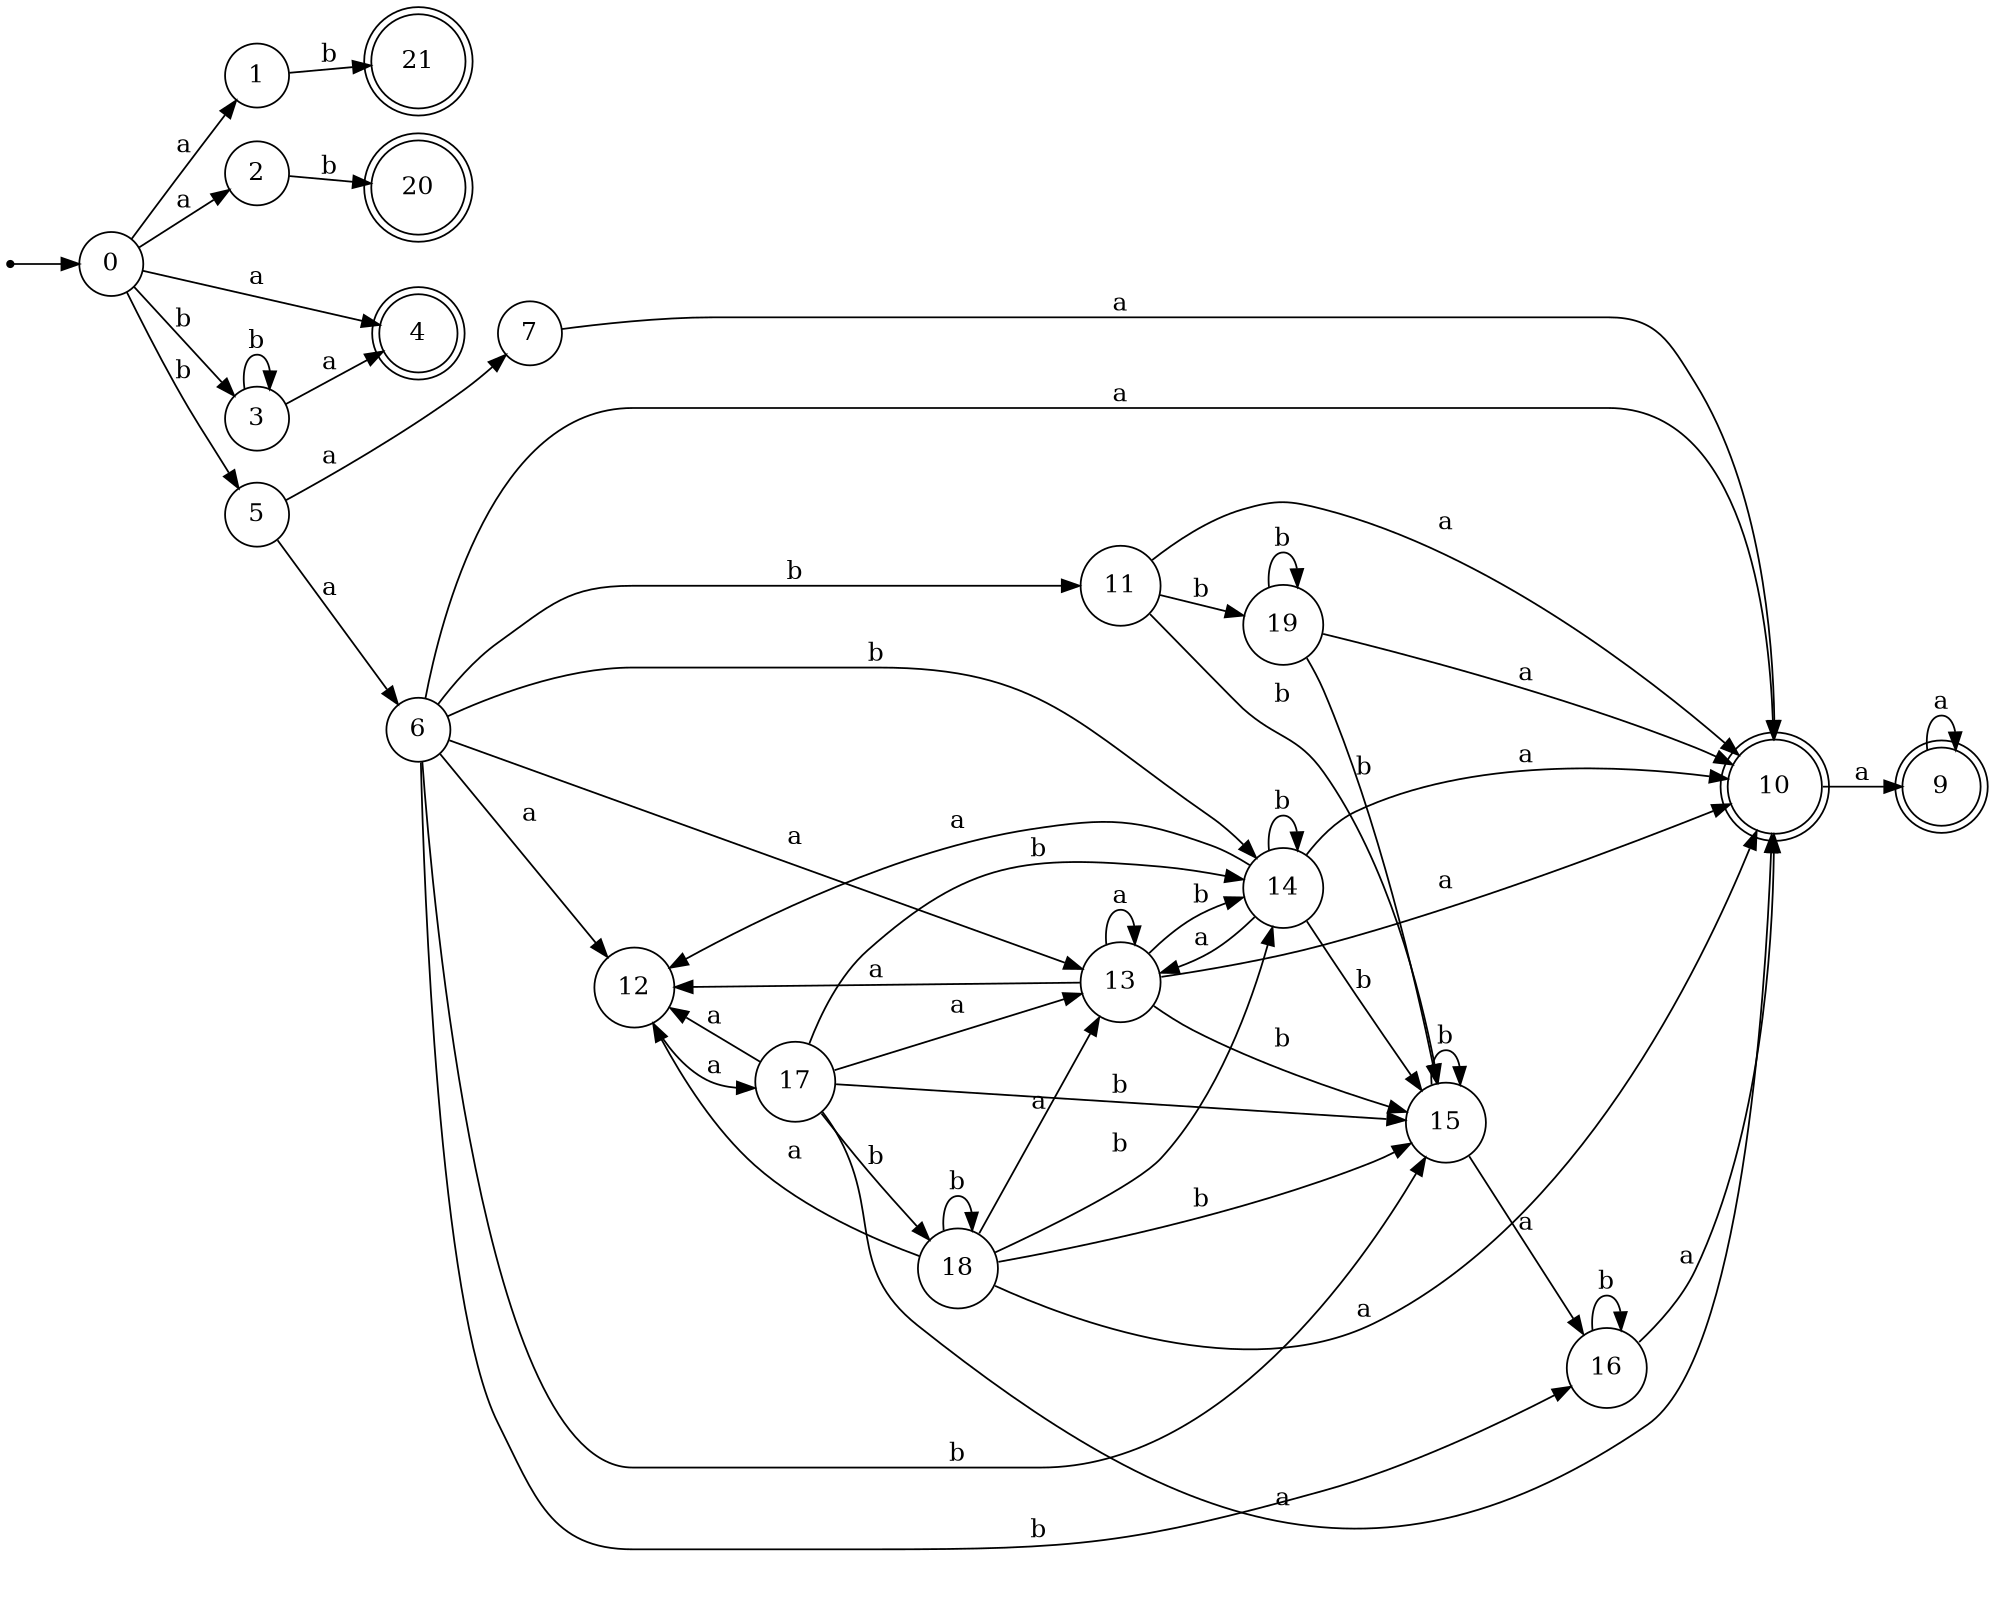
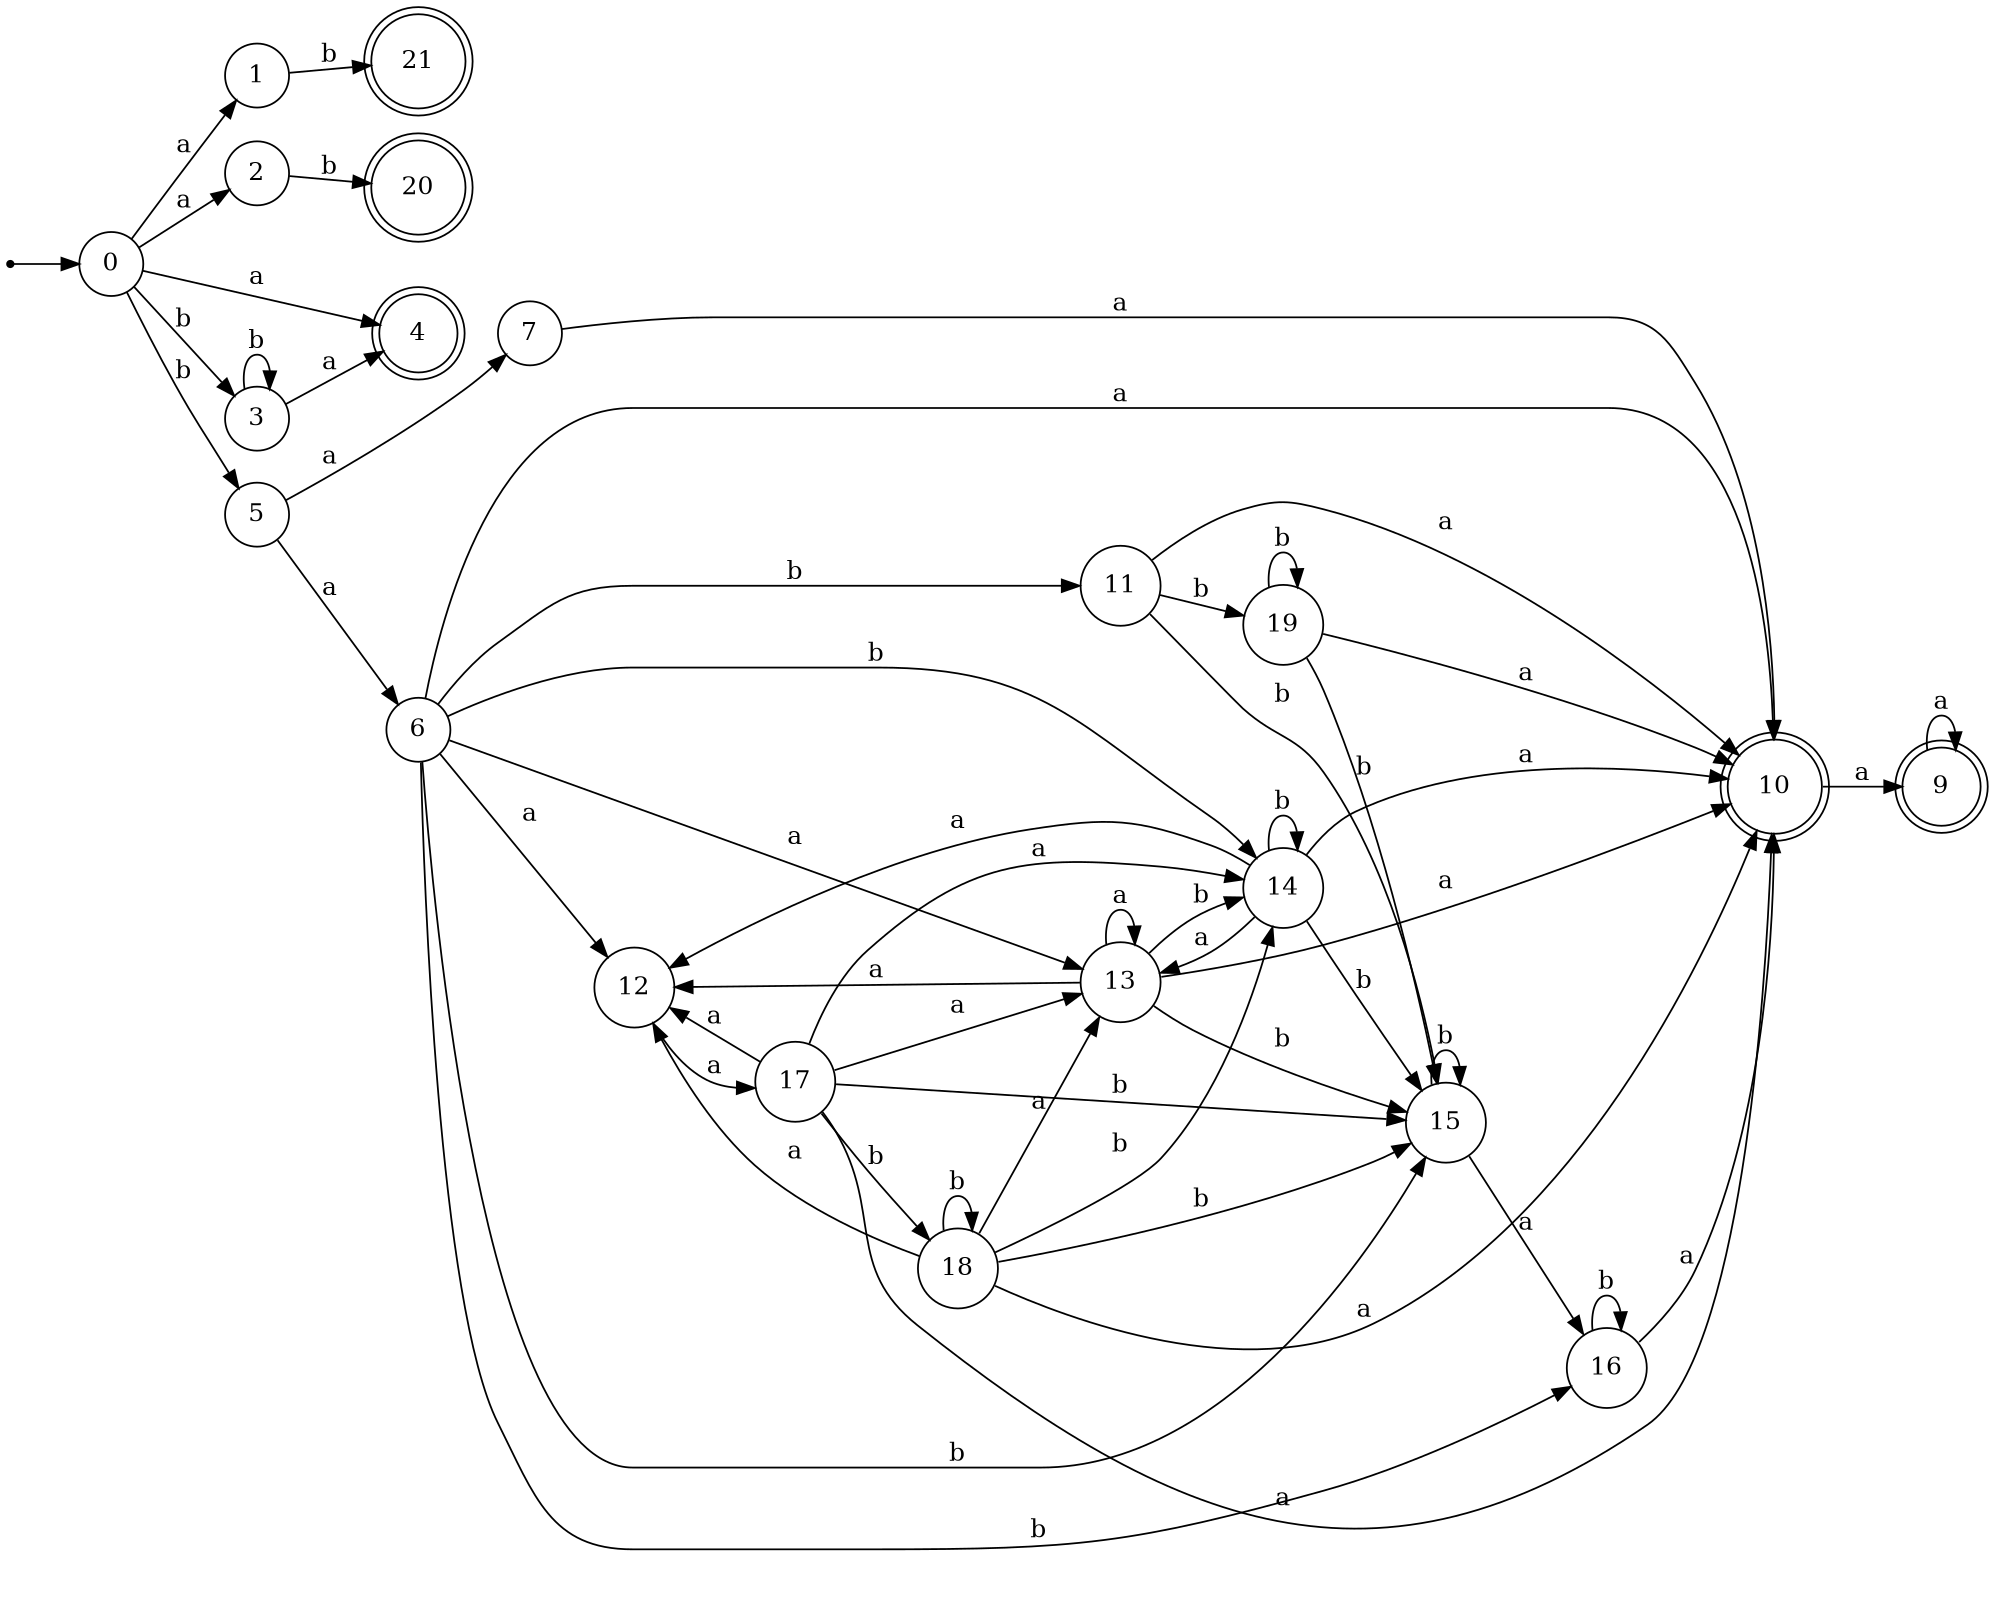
edge "17" -> "14": label "b" -> "a"
